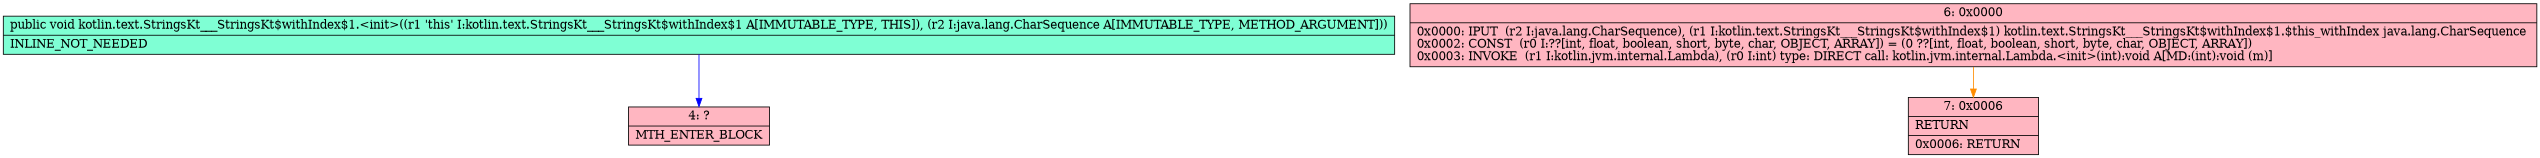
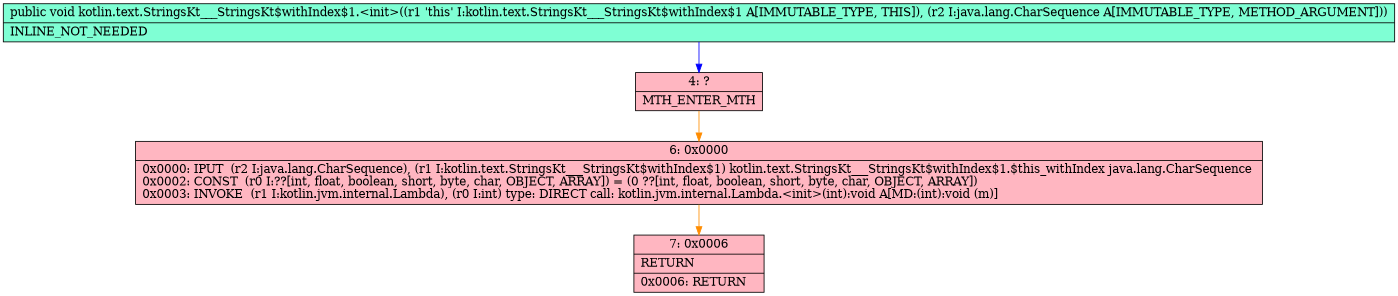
edge "4: ?" -> "6: 0x0000": added
node "4: ?": text "MTH_ENTER_BLOCK" -> "MTH_ENTER_MTH"
